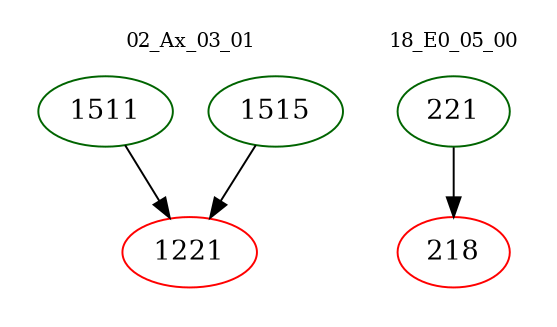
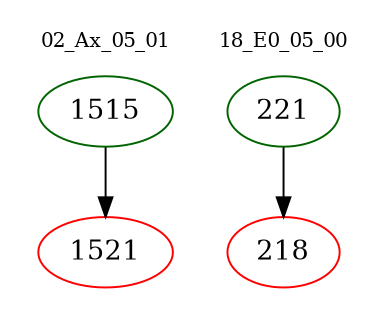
cluster "02_Ax_03_01": label "02_Ax_03_01" -> "02_Ax_05_01"
node "1511": removed
node "1221": label "1221" -> "1521"
